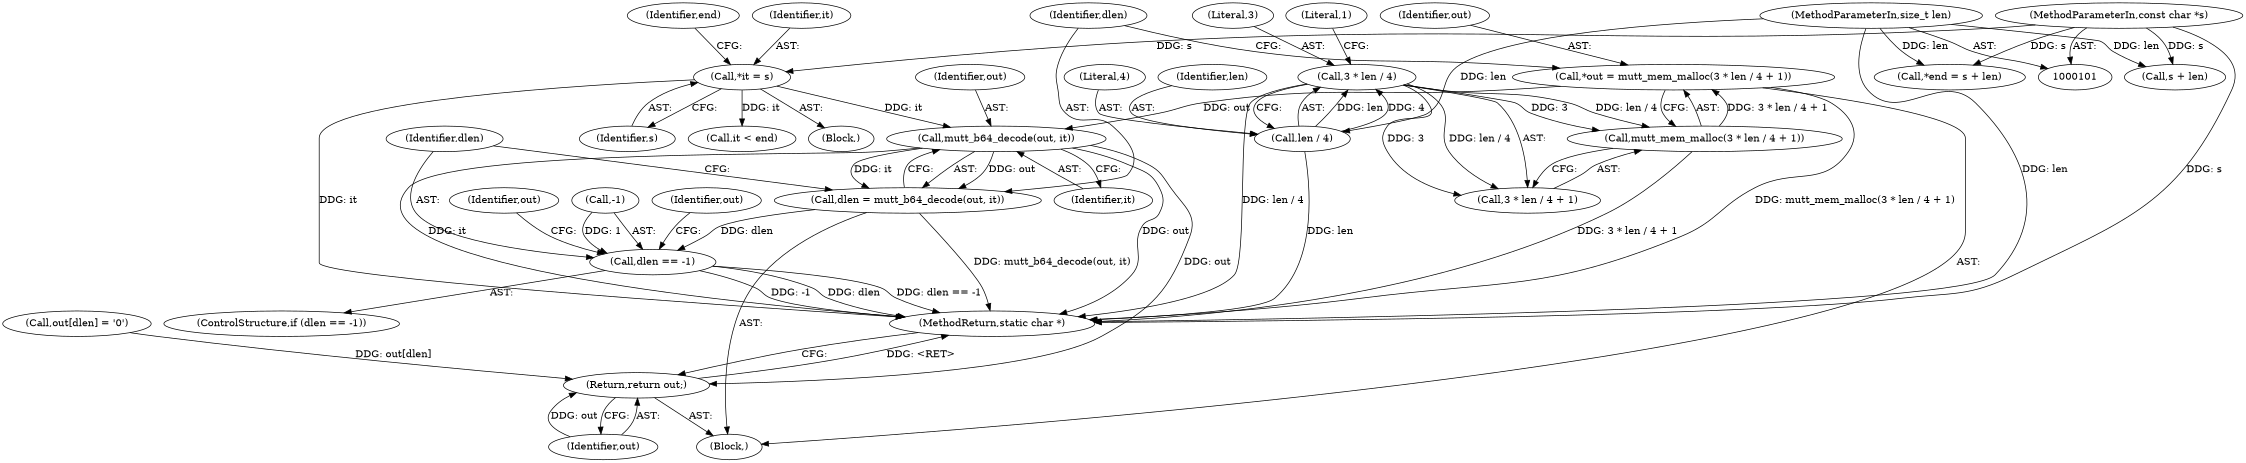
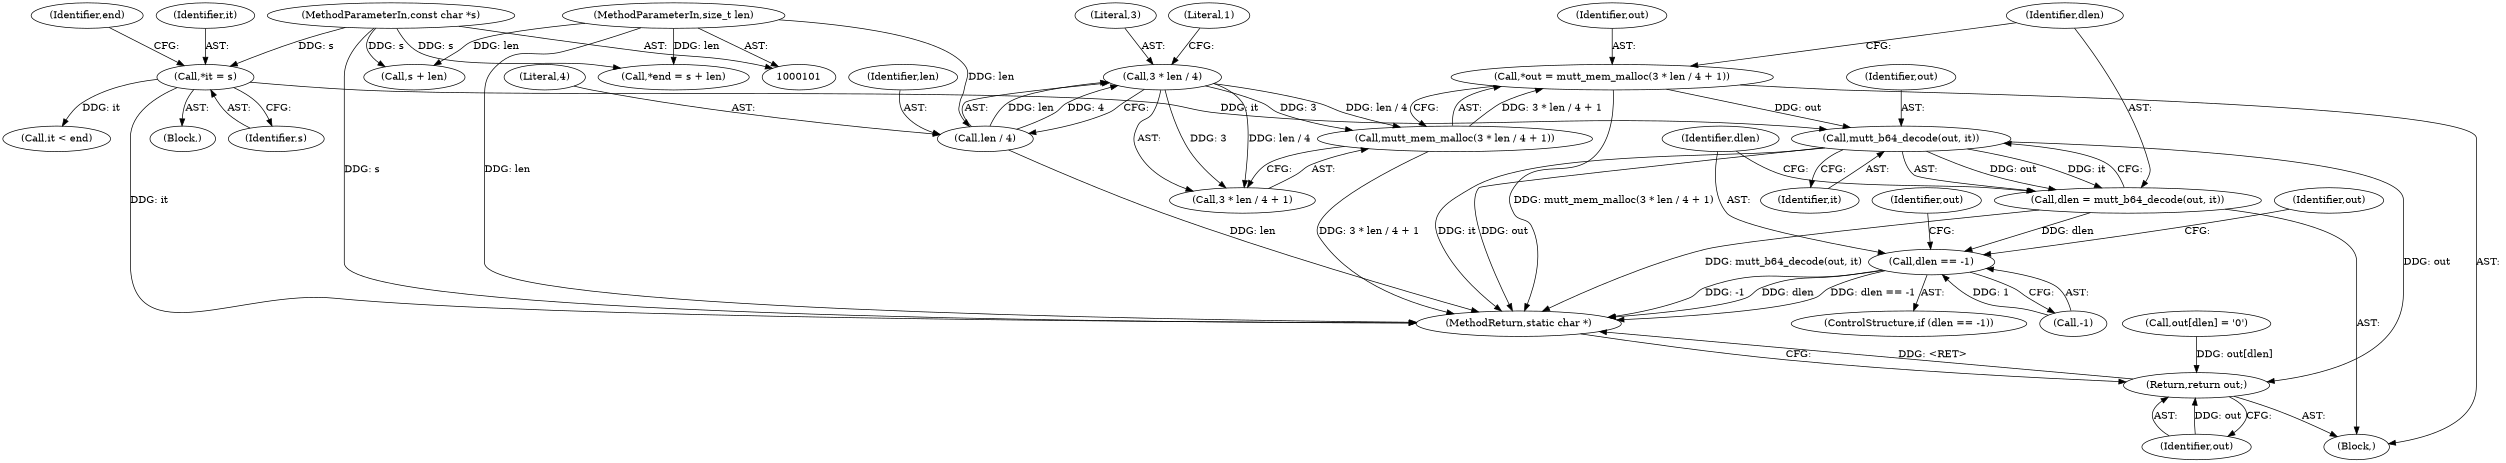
edge "(Call,3 * len / 4)" -> "(MethodReturn,static char *)": removed, label "DDG: len / 4"
edge "(Call,dlen == -1)" -> "(Call,-1)": added, label "CFG:"
